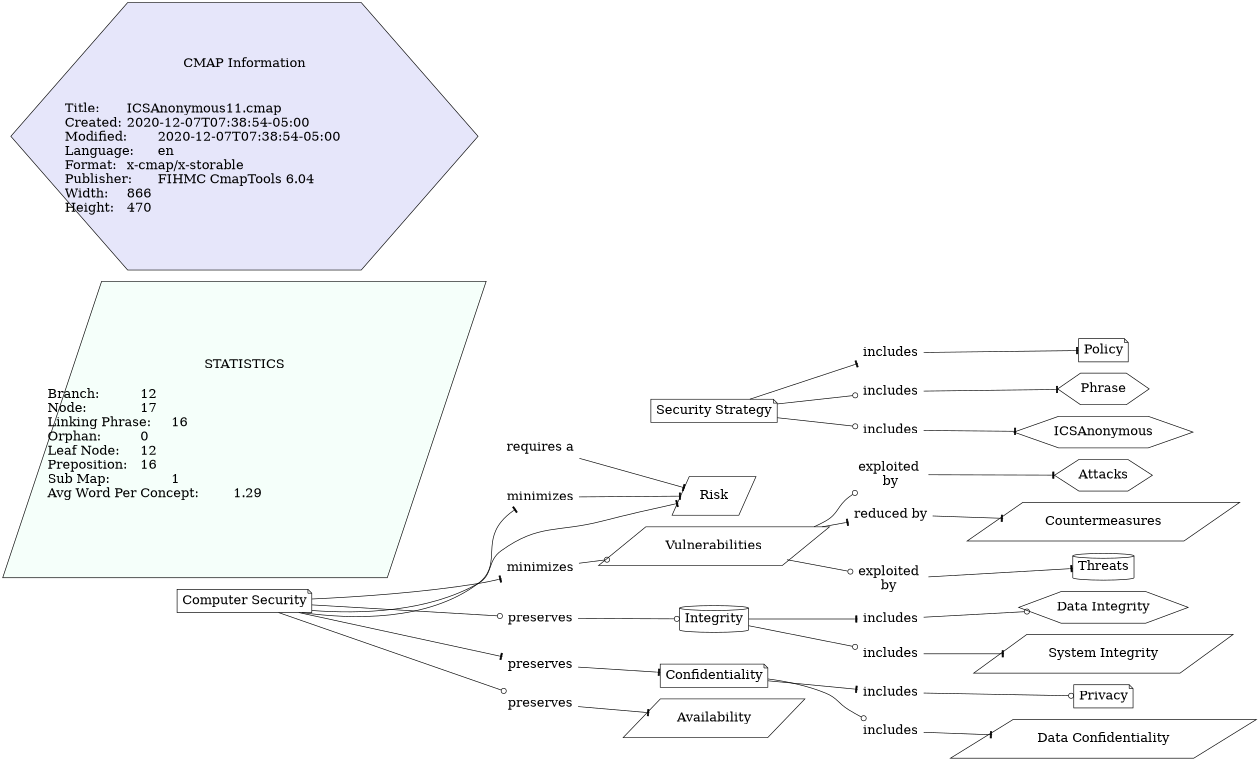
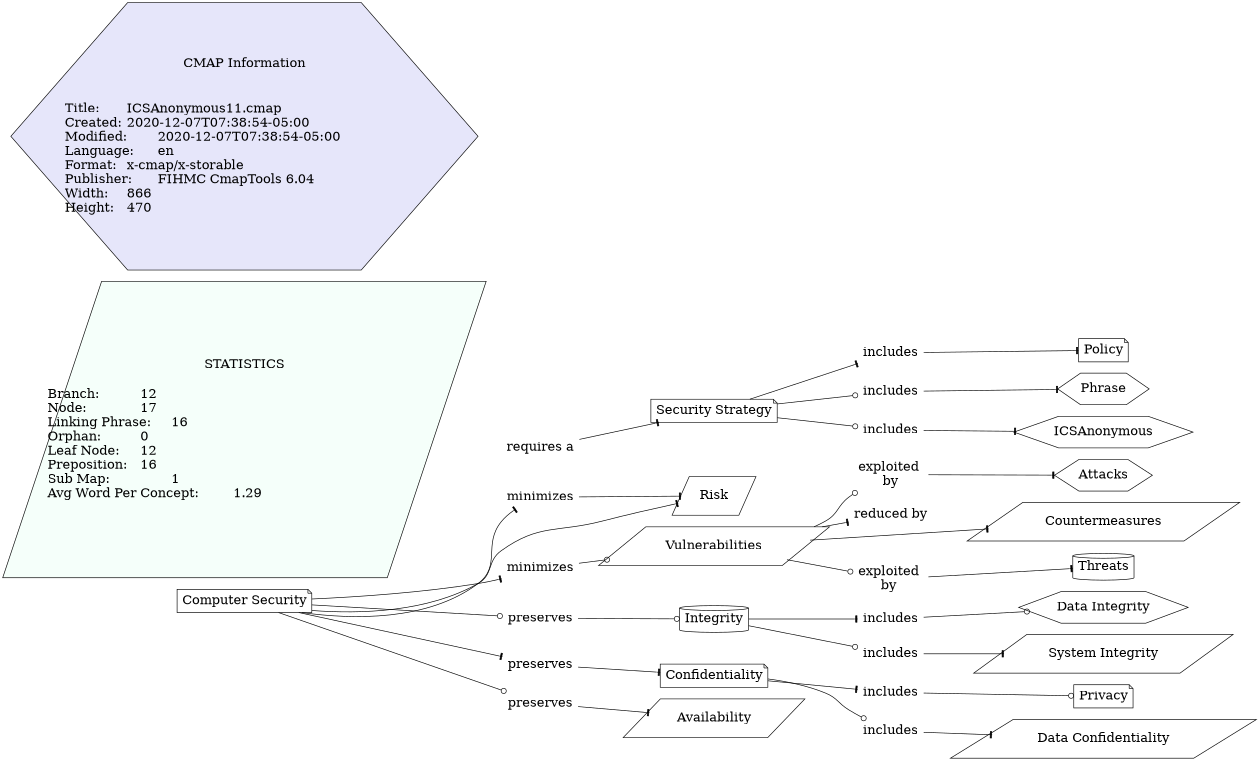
edge "requires a" -> "Risk": now "requires a" -> "Security Strategy"
edge "reduced by" -> "Countermeasures": now "Vulnerabilities" -> "Countermeasures"
